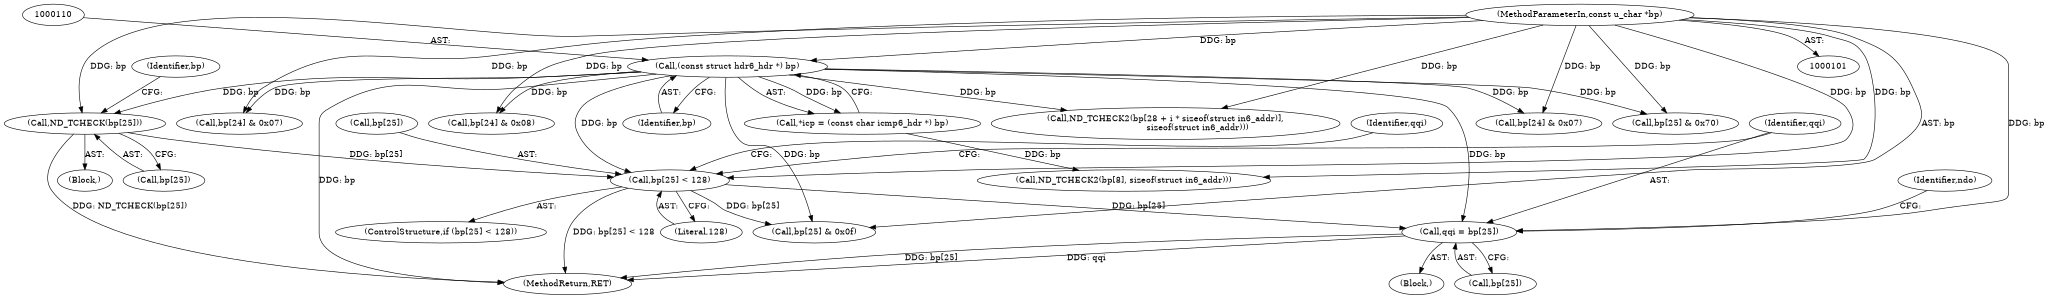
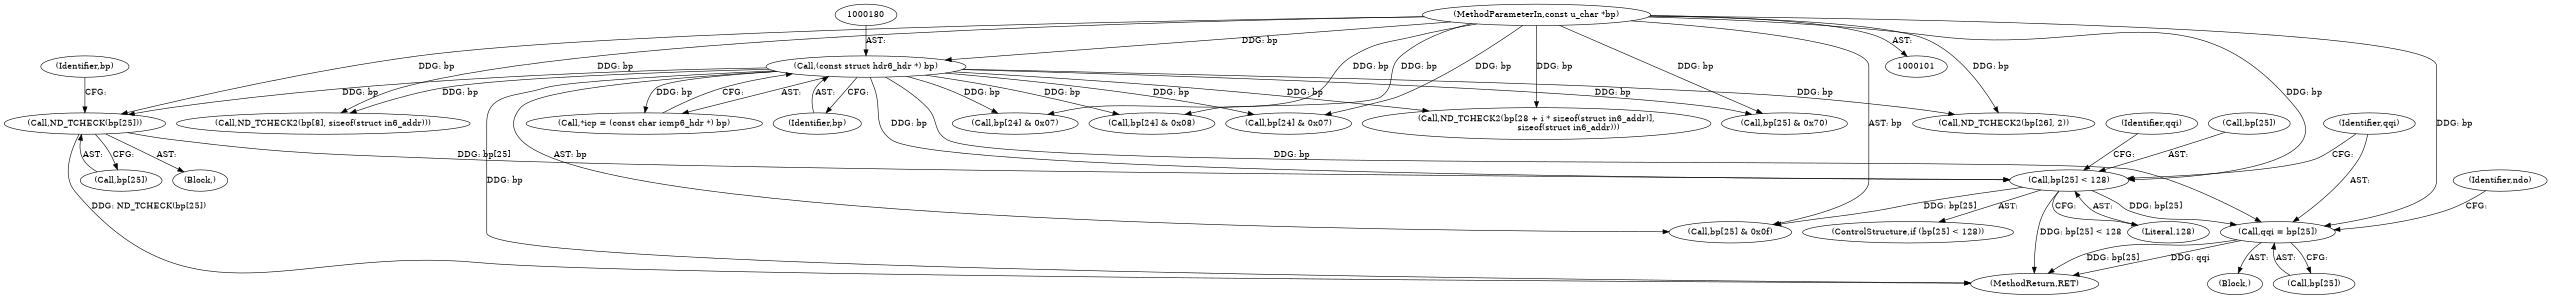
node "1000110": label "1000110" -> "1000180"
node "(Call,ND_TCHECK2(bp[26], 2))": added
edge "(Call,*icp = (const char icmp6_hdr *) bp)" -> "(Call,ND_TCHECK2(bp[8], sizeof(struct in6_addr)))": now "(Call,(const struct hdr6_hdr *) bp)" -> "(Call,ND_TCHECK2(bp[8], sizeof(struct in6_addr)))"
edge "(Call,(const struct hdr6_hdr *) bp)" -> "(Call,bp[25] & 0x0f)": label "DDG: bp" -> "AST: bp"
